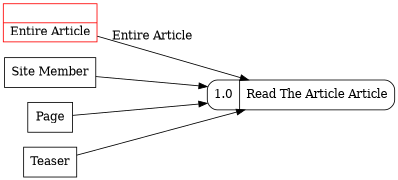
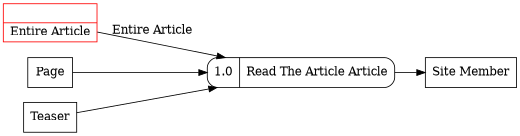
edge "Site Member" -> "1.0": reversed
